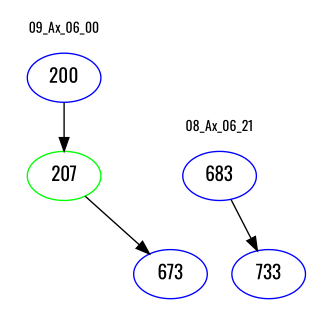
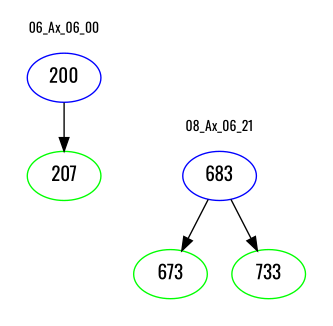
cluster "09_Ax_06_00": label "09_Ax_06_00" -> "06_Ax_06_00"
edge "207" -> "673": now "683" -> "673"
node "673": color blue -> green
node "733": color blue -> green
